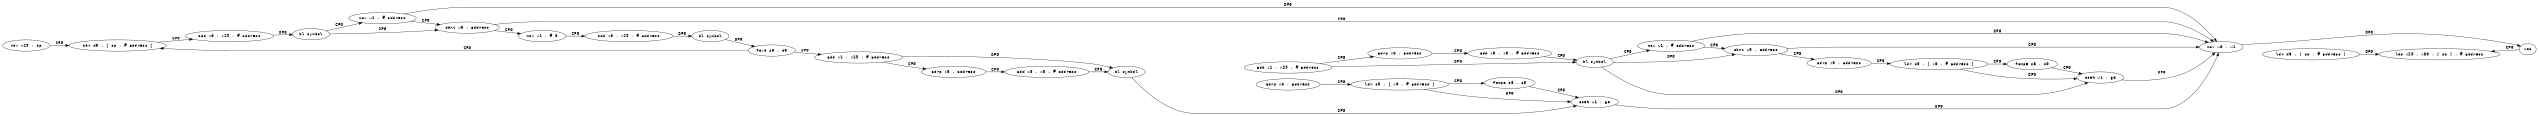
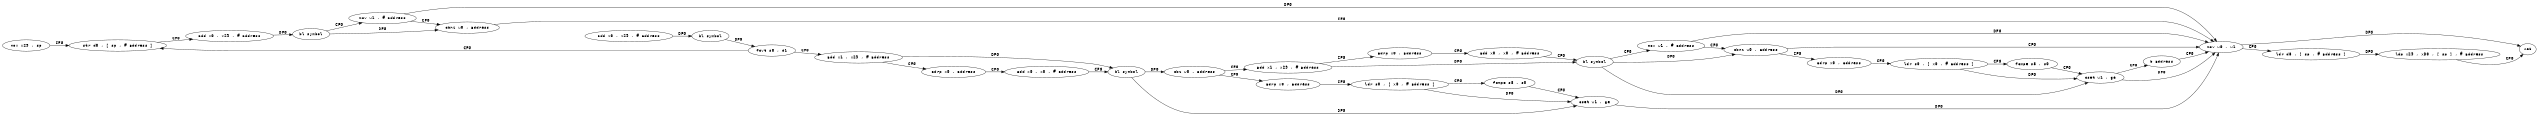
node "mov x1 , # 0": removed
edge "mov w0 , w1" -> "ldr d8 , [ sp , # address ]": added, label "CFG"
edge "ret" -> "ldp x29 , x30 , [ sp ] , # address": reversed
node "fcvt s8 , d0": label "fcvt s8 , d0" -> "fcvt s8 , d1"
node "b address": added
node "cbz w0 , address": added
